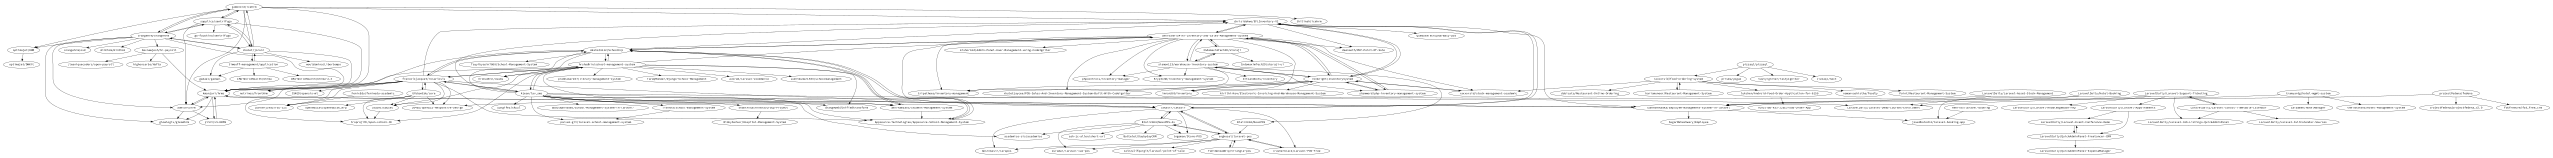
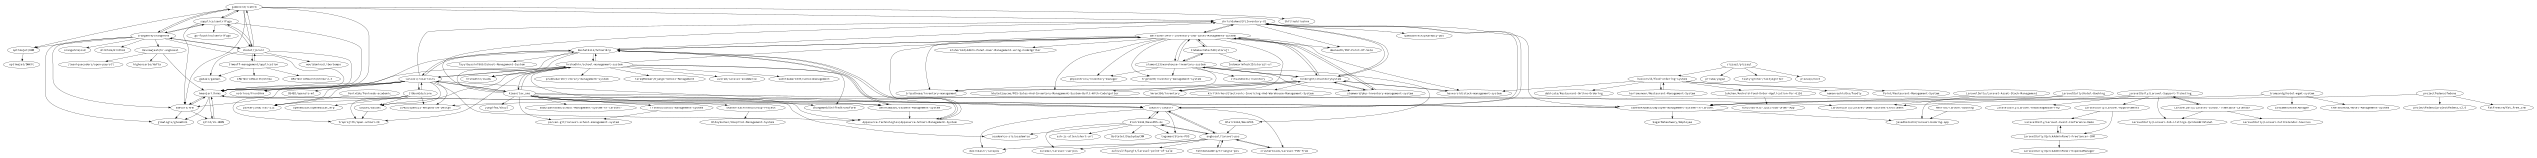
node "Devnawjesh/hr-payroll": label "Devnawjesh/hr-payroll" -> "Devnawjesh/hr-angkosal"
node "francoisjacquet/rosariosis": label "francoisjacquet/rosariosis" -> "laravel/rosariosis"
node "haxxorsid/stock-management-academic": label "haxxorsid/stock-management-academic" -> "haxxorsid/stock-management-system"
